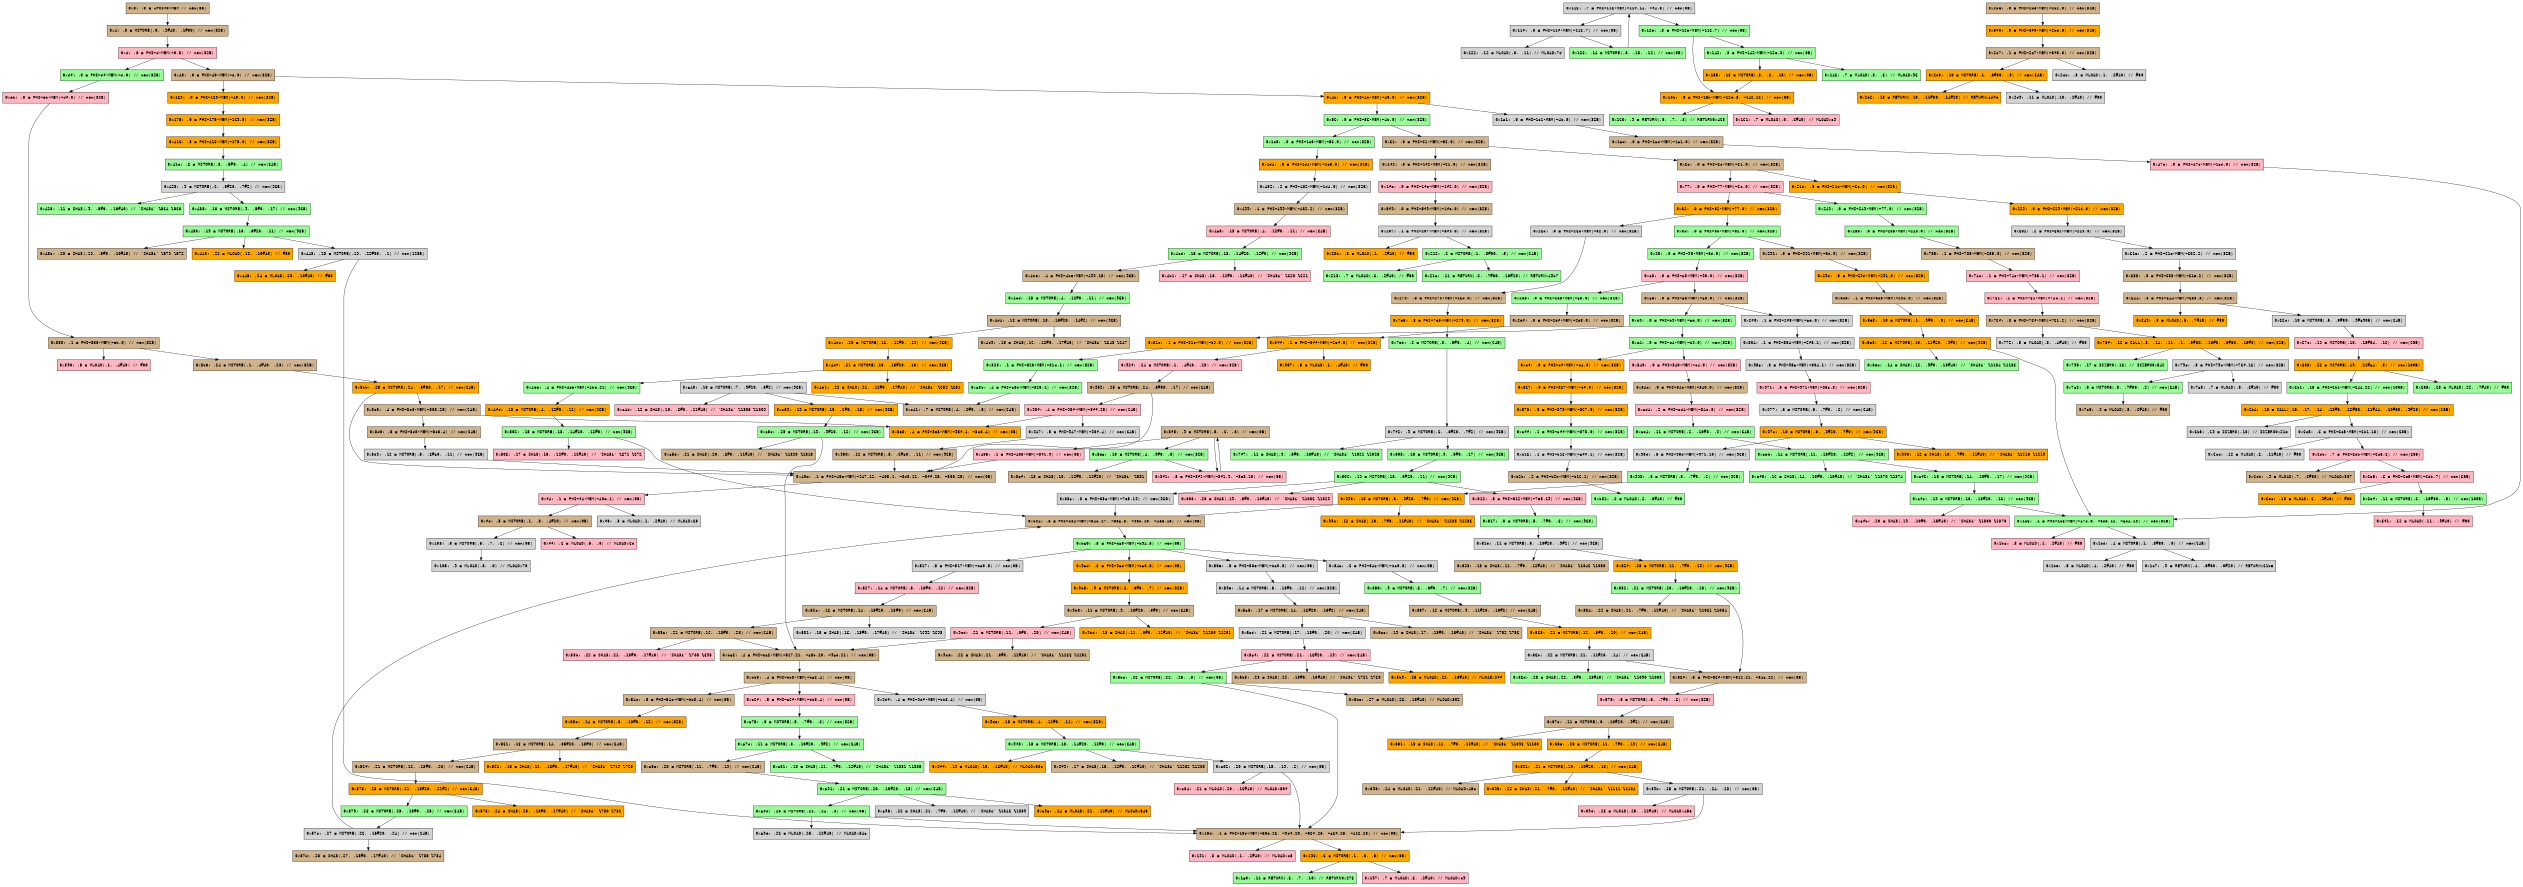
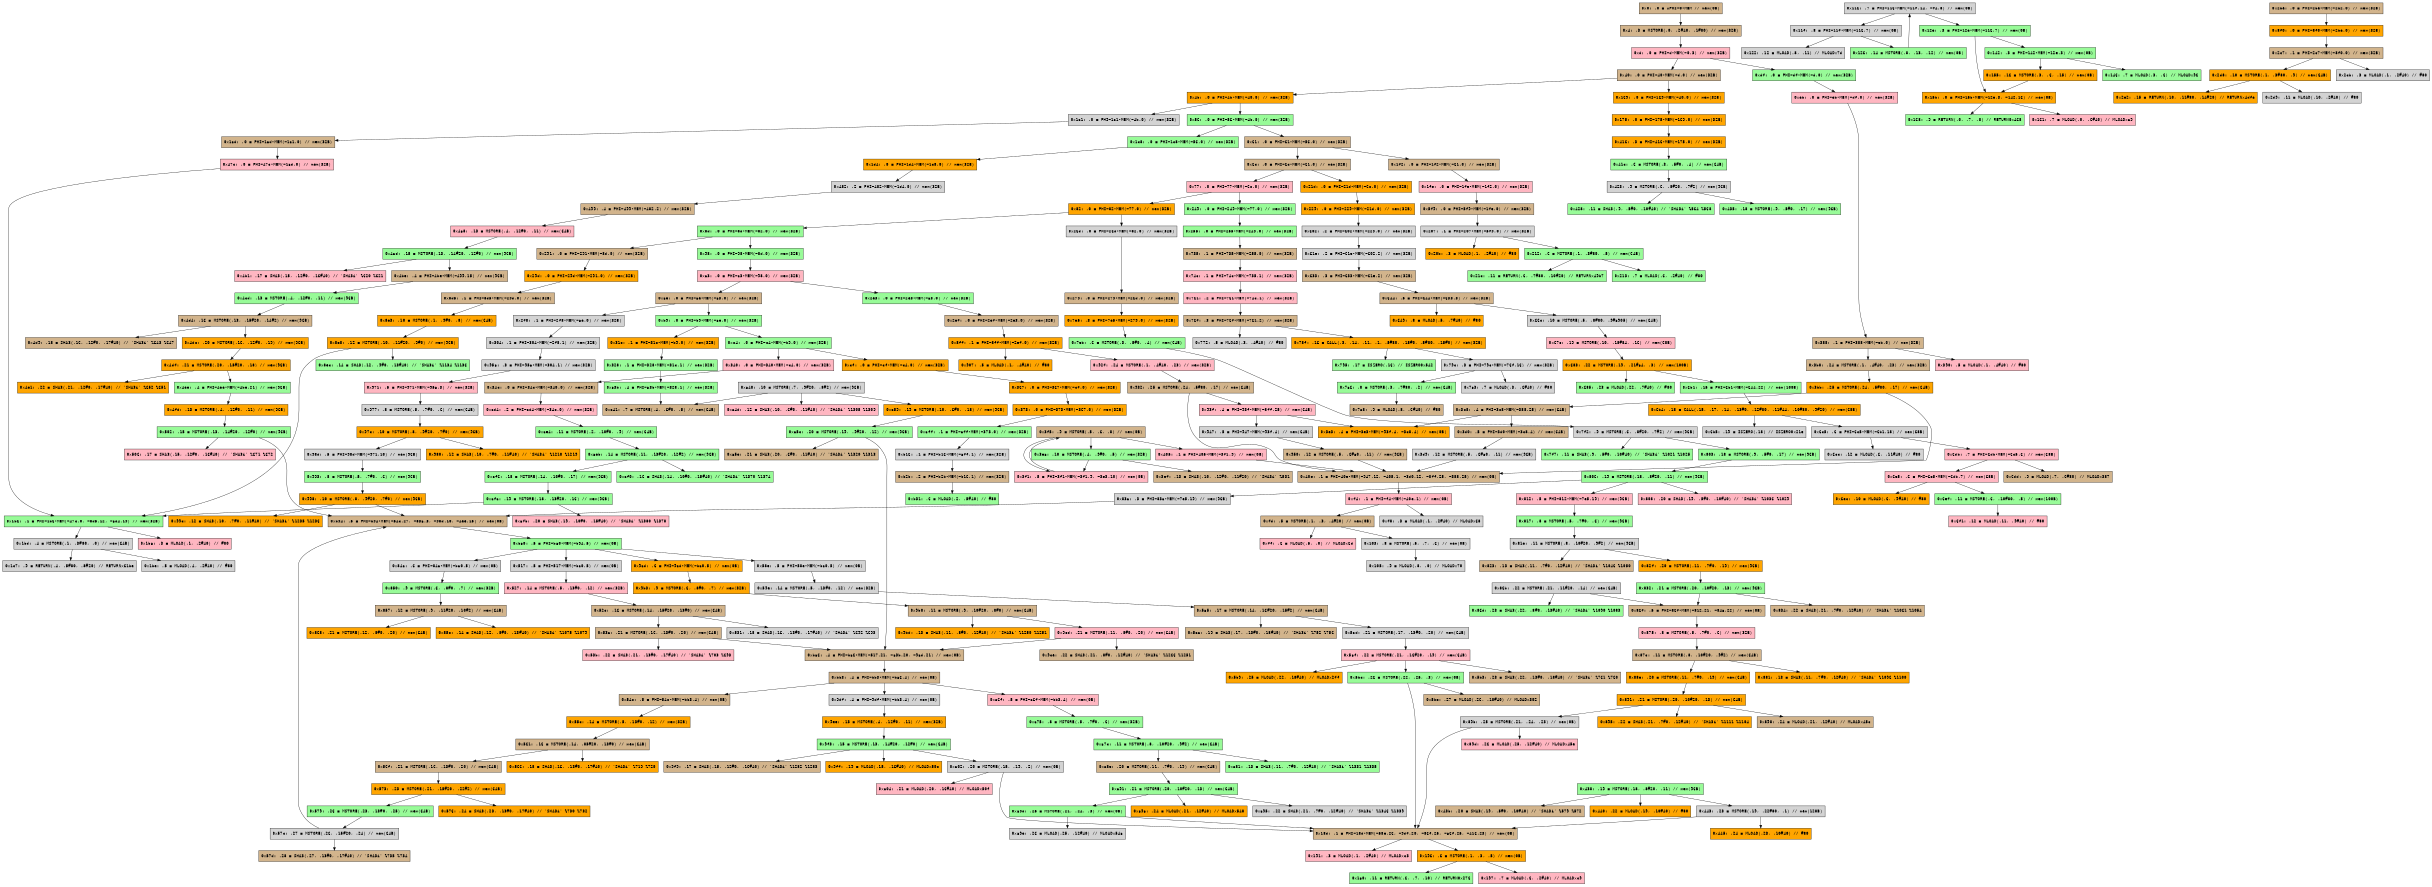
edge "0x435: .18 = MSTORE(.9, .5#0, .17) // mem(96B)" -> "0x438: .19 = MSTORE(.18, .8#20, .11) // mem(96B)": removed
node "0x85c: .14 = SHA3(.12, .8#0, .13#40) // 'SHA3i' %1075 %1079": added
edge "0x868: .21 = MSTORE(.12, .8#0, .20) // mem(64B)" -> "0x86b: .22 = MSTORE(.21, .11#20, .14) // mem(64B)": removed
